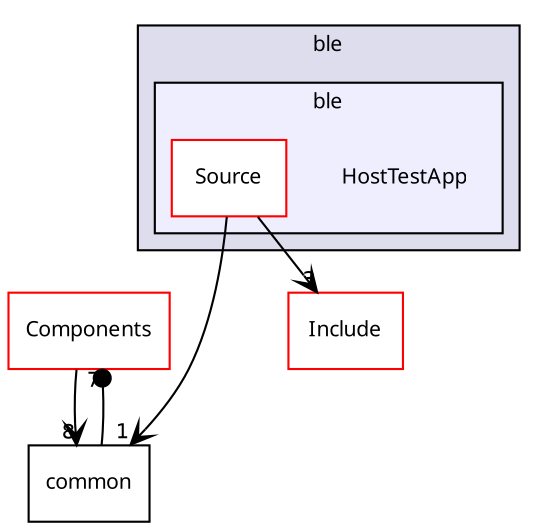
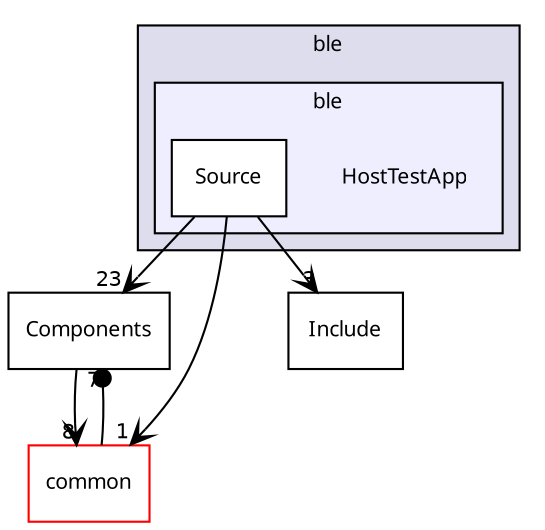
node "Source": color red -> black
edge "Source" -> "Components": added
node "Components": color red -> black
node "Include": color red -> black
node "common": color black -> red
